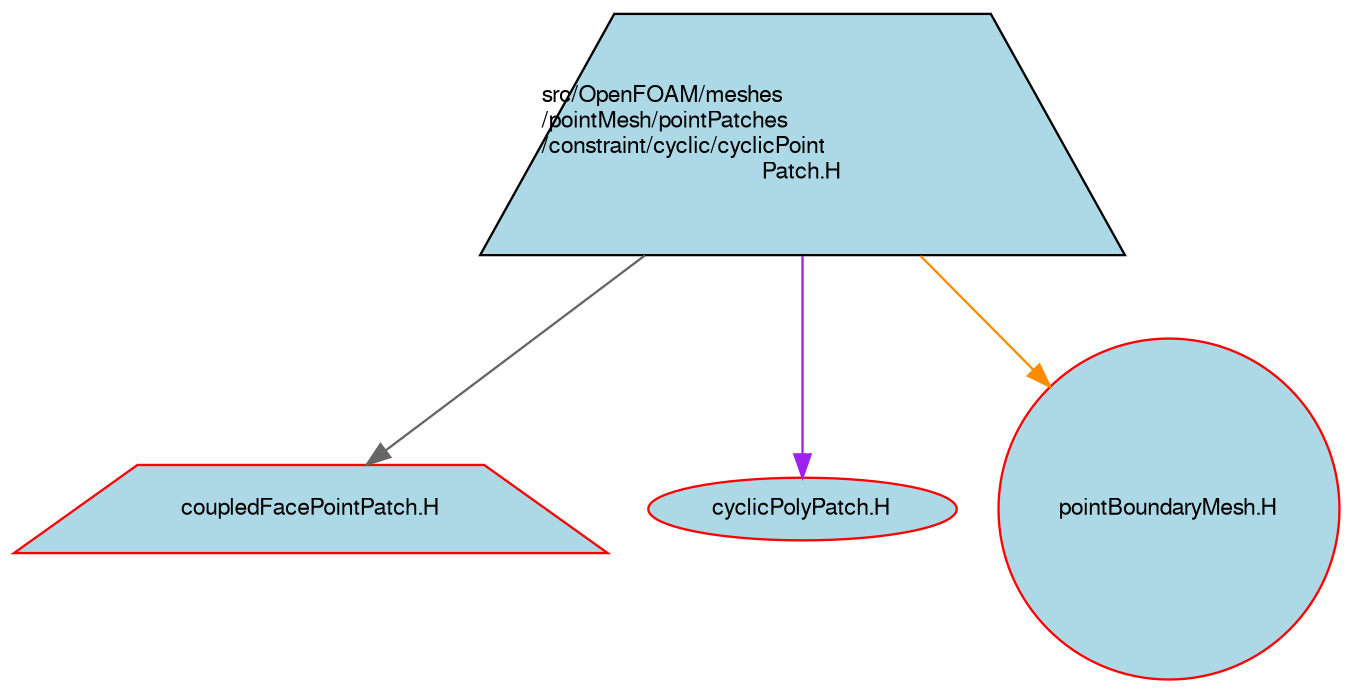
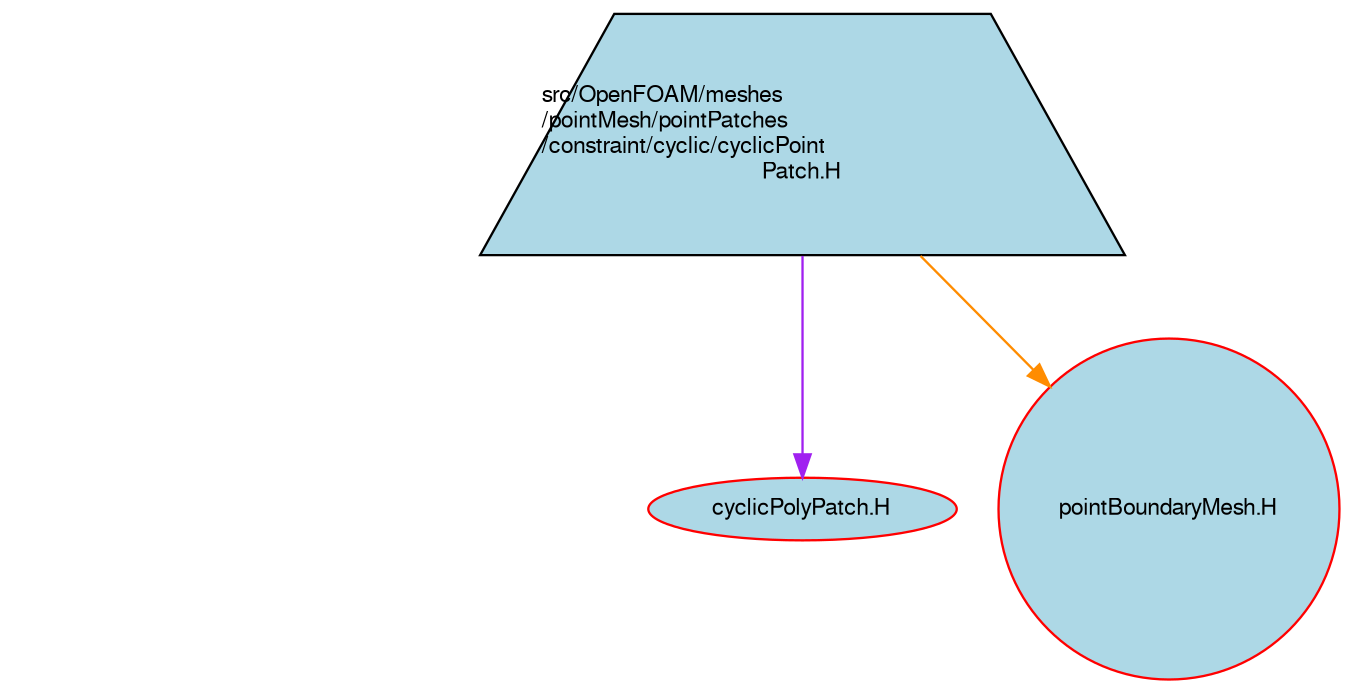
node "coupledFacePointPatch.H": removed
